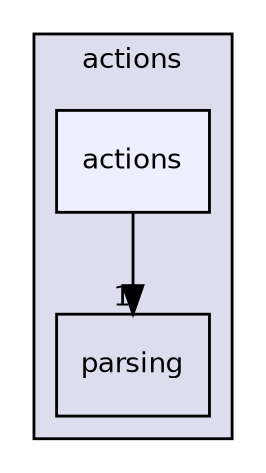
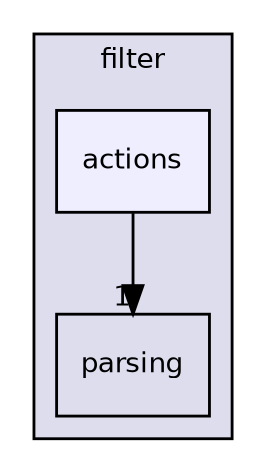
cluster "actions": label "actions" -> "filter"
